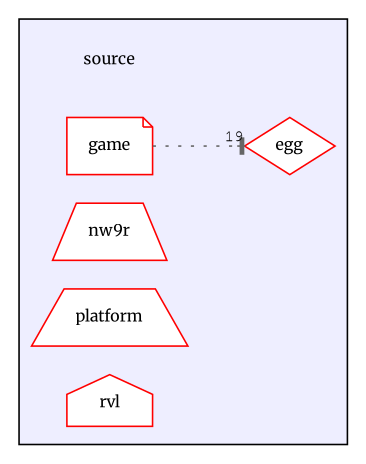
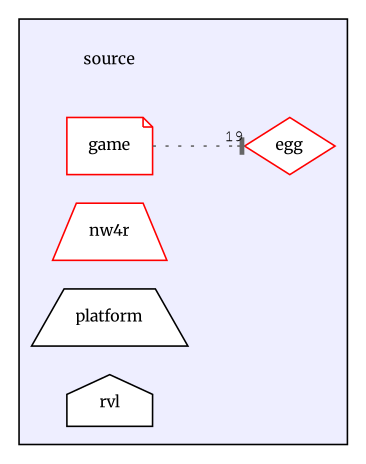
node "nw9r": label "nw9r" -> "nw4r"
node "platform": color red -> black
node "rvl": color red -> black
